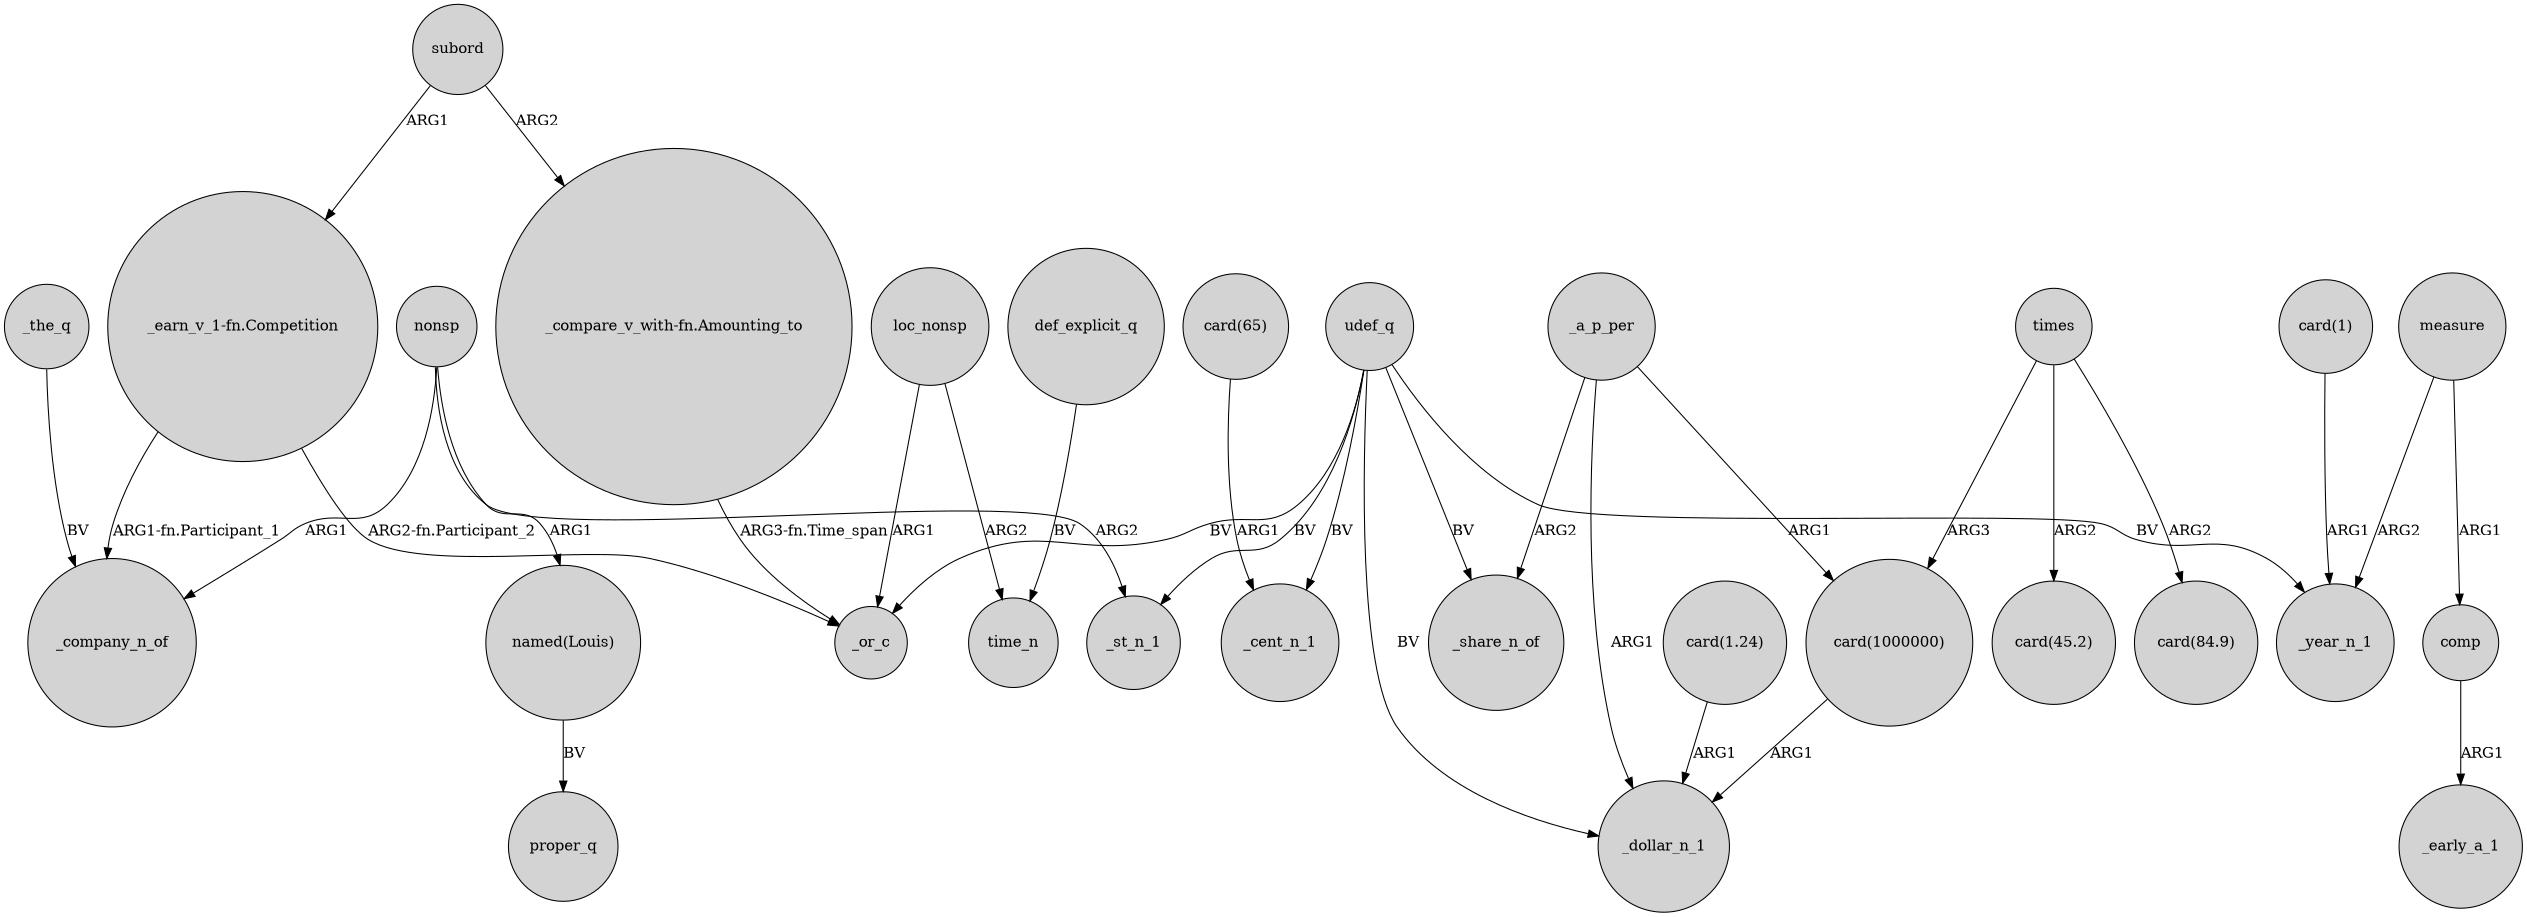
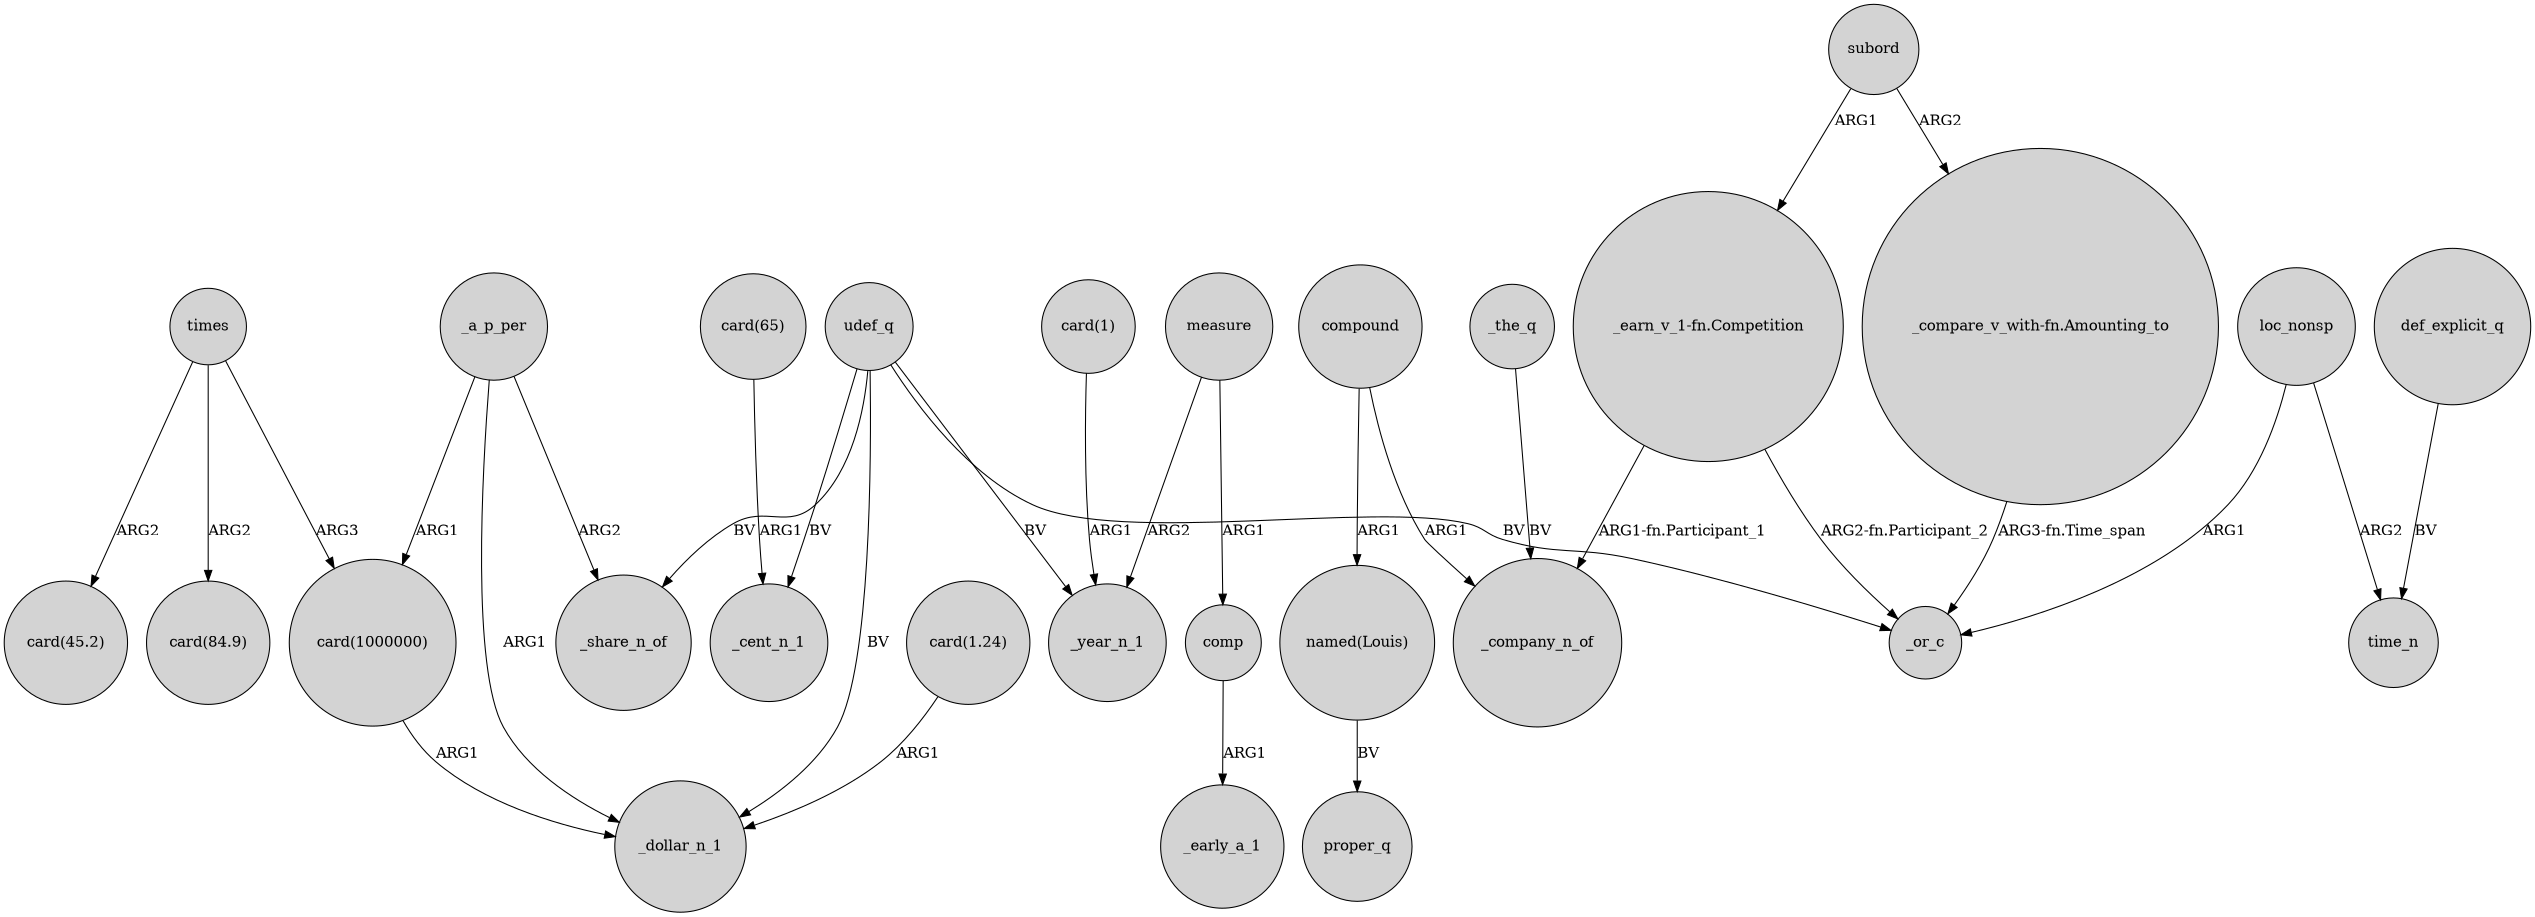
node "nonsp": label "nonsp" -> "compound"
node "_st_n_1": removed
